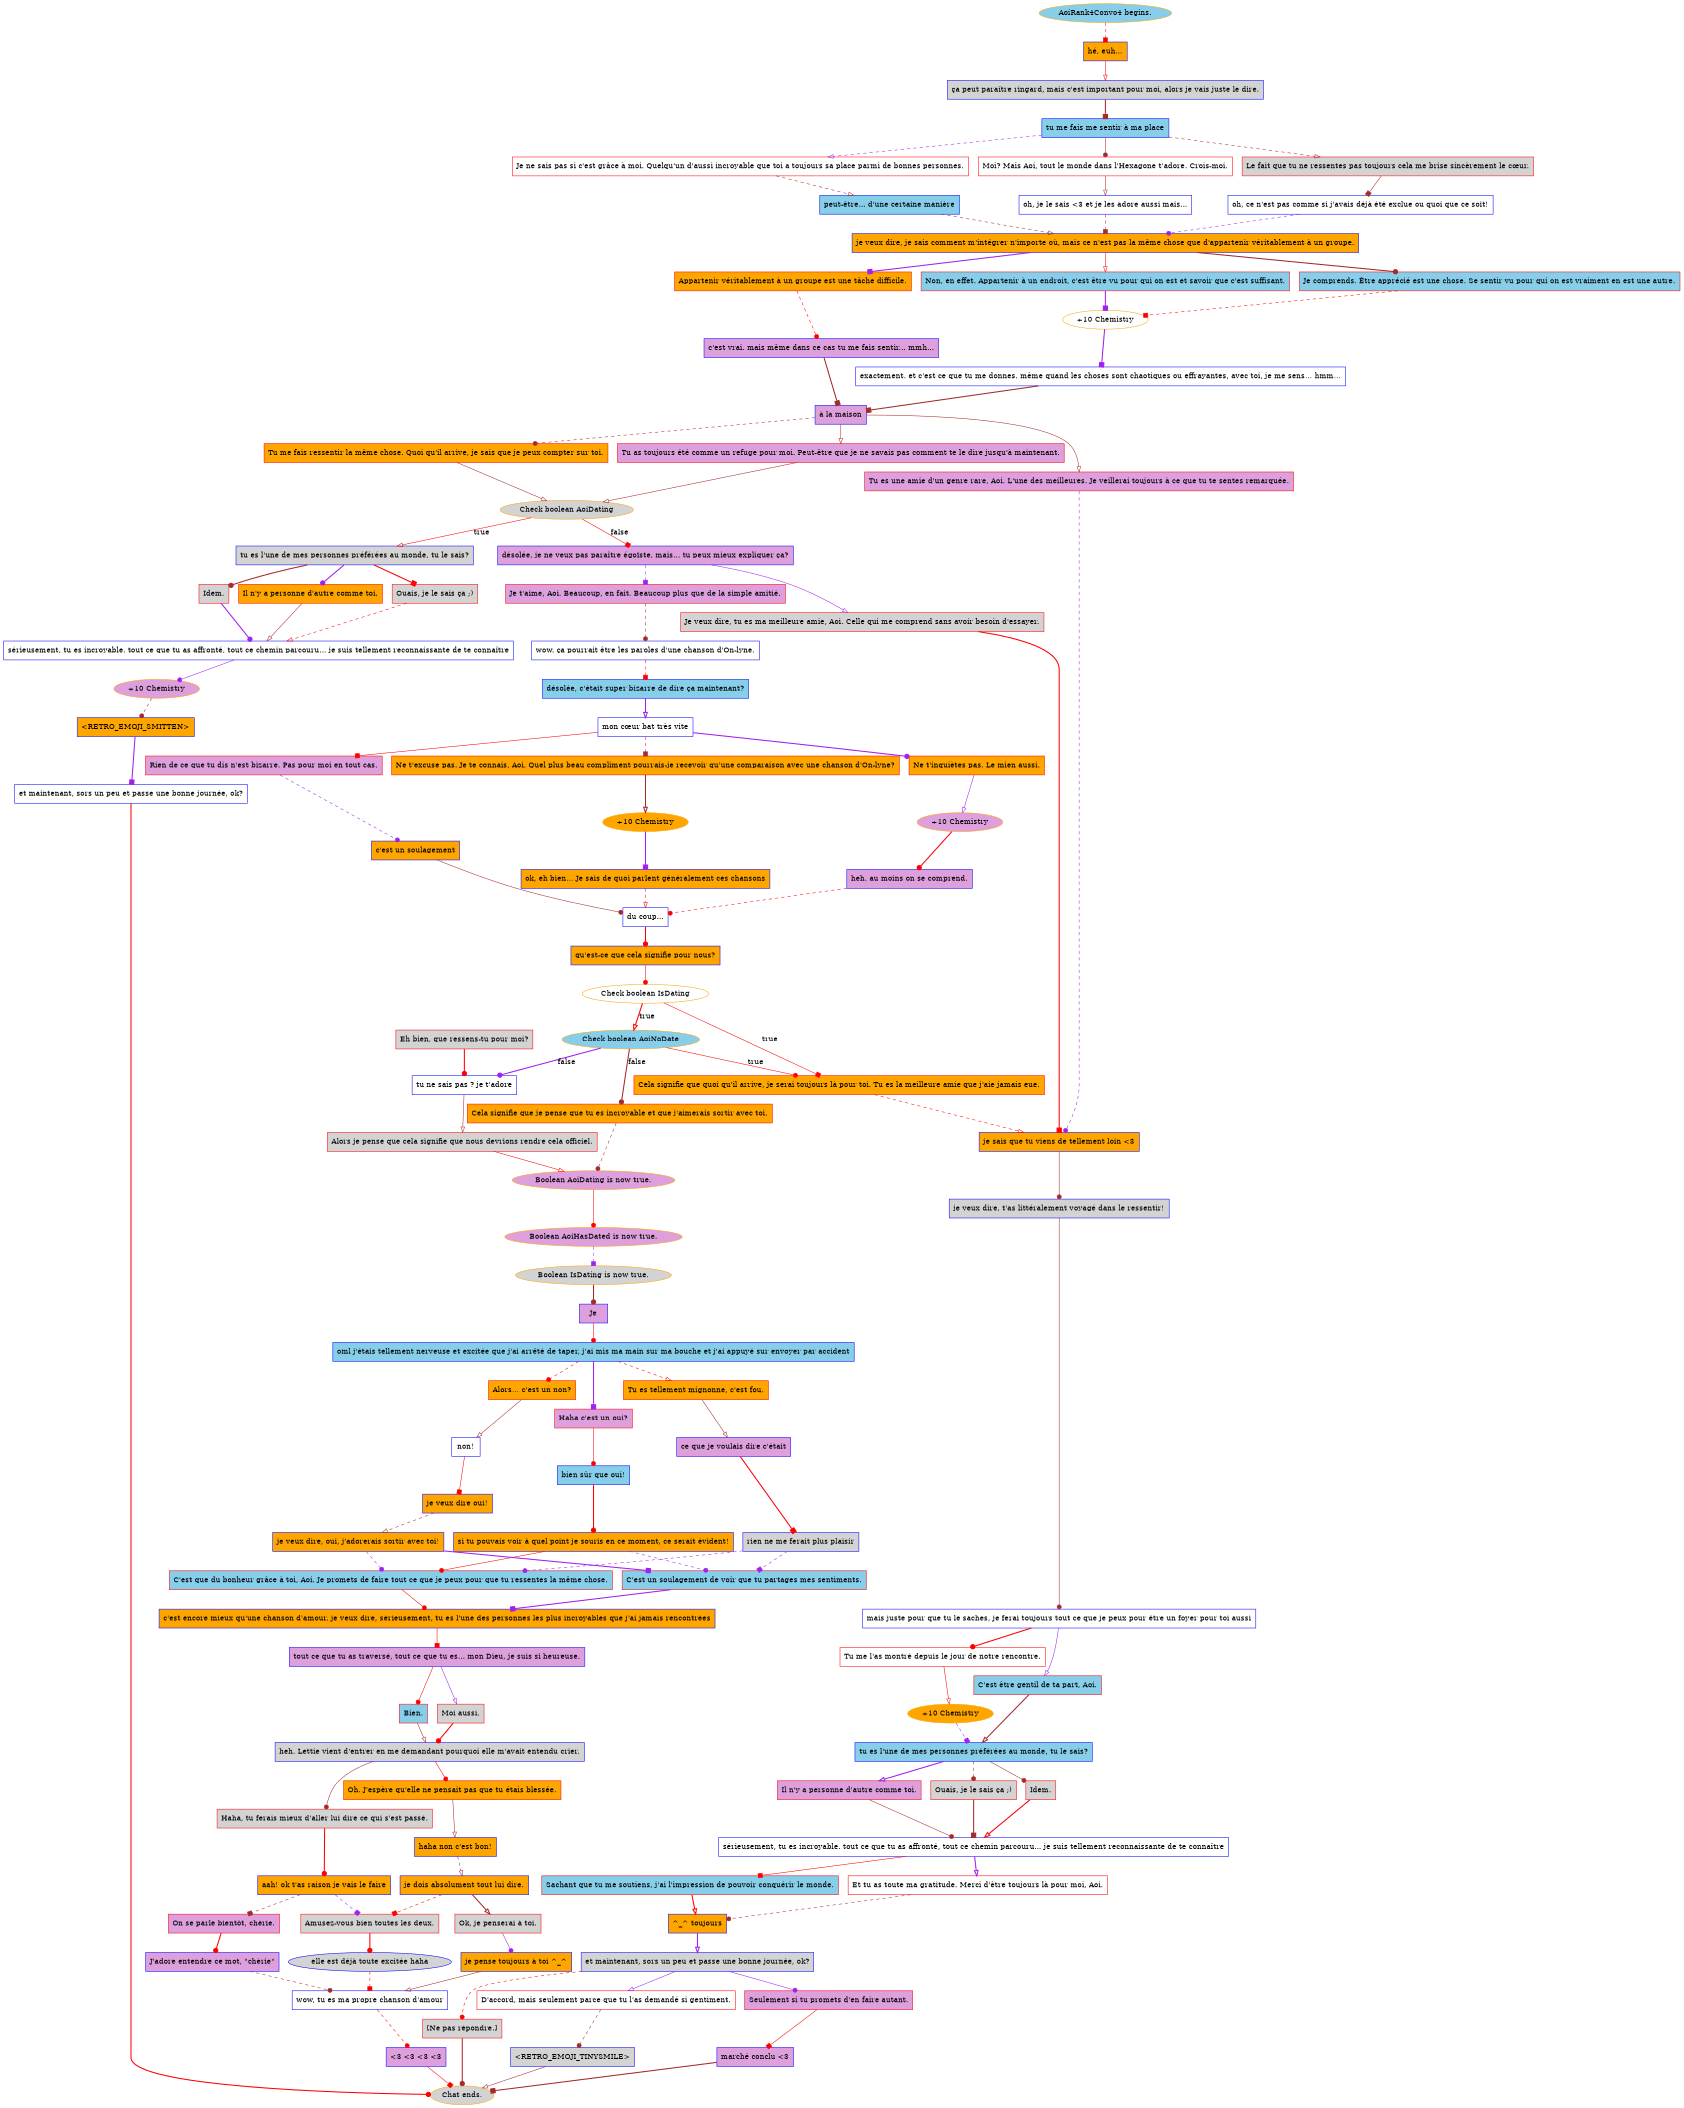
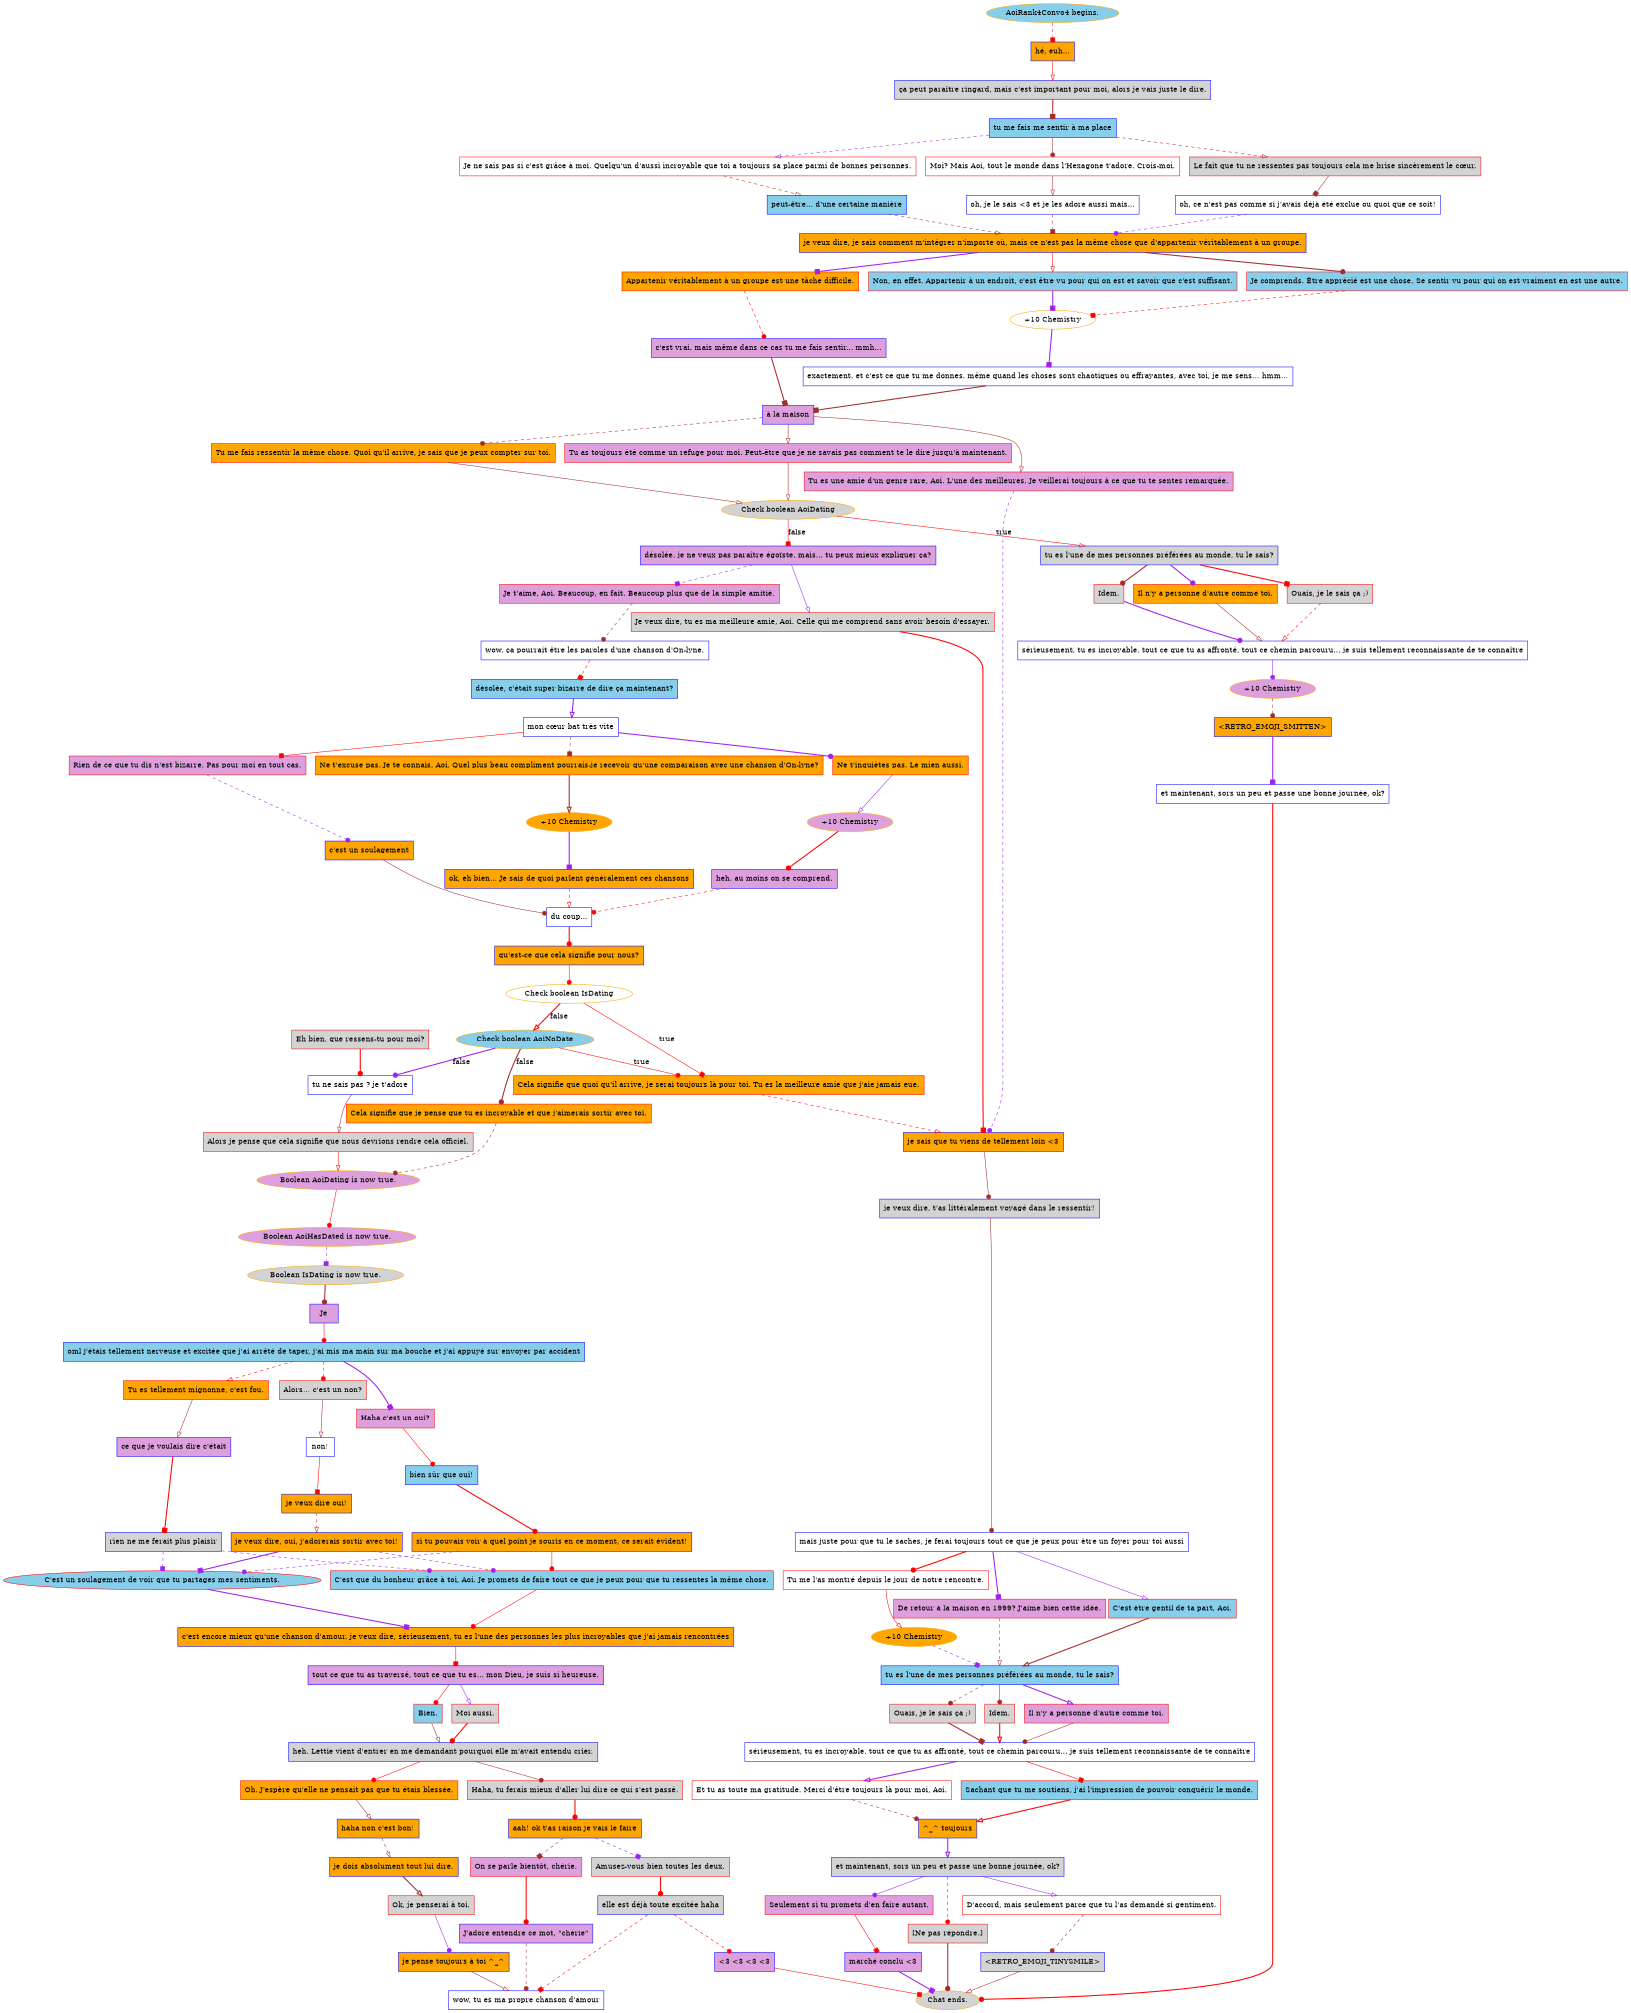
edge "Check boolean IsDating" -> "Check boolean AoiNoDate": label "true" -> "false"
node "Alors… c'est un non?": fillcolor orange -> lightgrey
node "C'est un soulagement de voir que tu partages mes sentiments.": shape box -> ellipse
node "De retour à la maison en 1999? J'aime bien cette idée.": added
edge "je dois absolument tout lui dire." -> "Amusez-vous bien toutes les deux.": removed
node "elle est déjà toute excitée haha": shape ellipse -> box
edge "wow, tu es ma propre chanson d'amour" -> "<3 <3 <3 <3": now "elle est déjà toute excitée haha" -> "<3 <3 <3 <3"
edge "marché conclu <3" -> "Chat ends.": color brown -> purple
